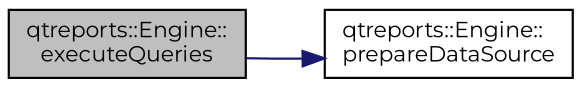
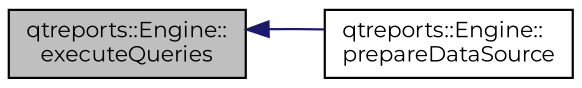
edge "qtreports::Engine:: executeQueries" -> "qtreports::Engine:: prepareDataSource": reversed
